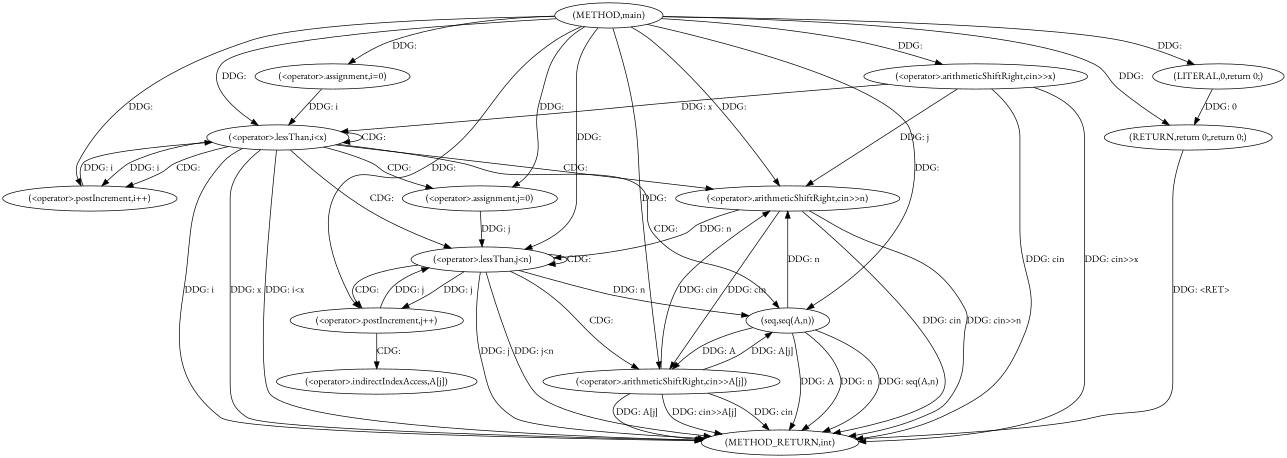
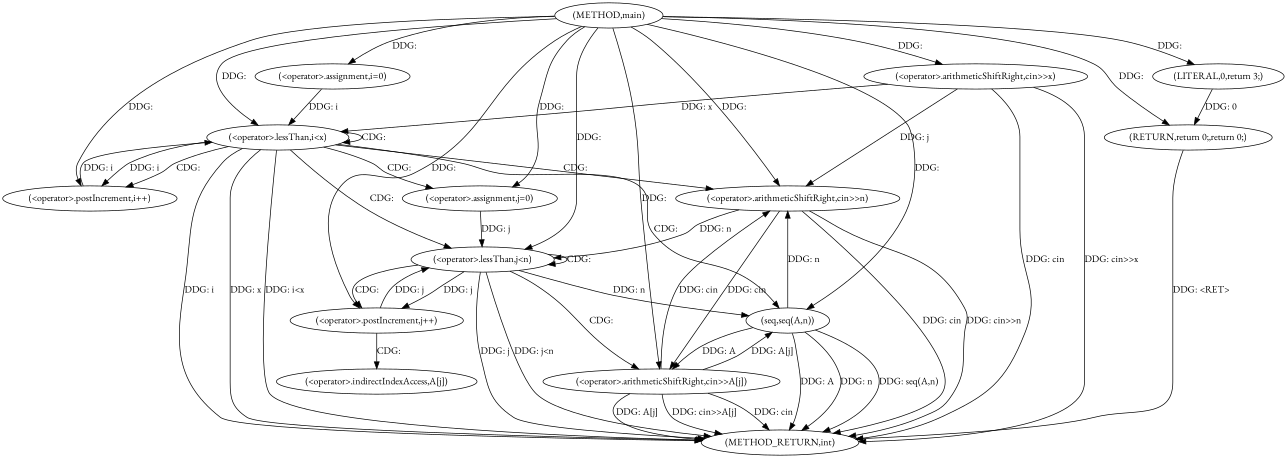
node "(LITERAL,0,return 0;)": label "(LITERAL,0,return 0;)" -> "(LITERAL,0,return 3;)"
